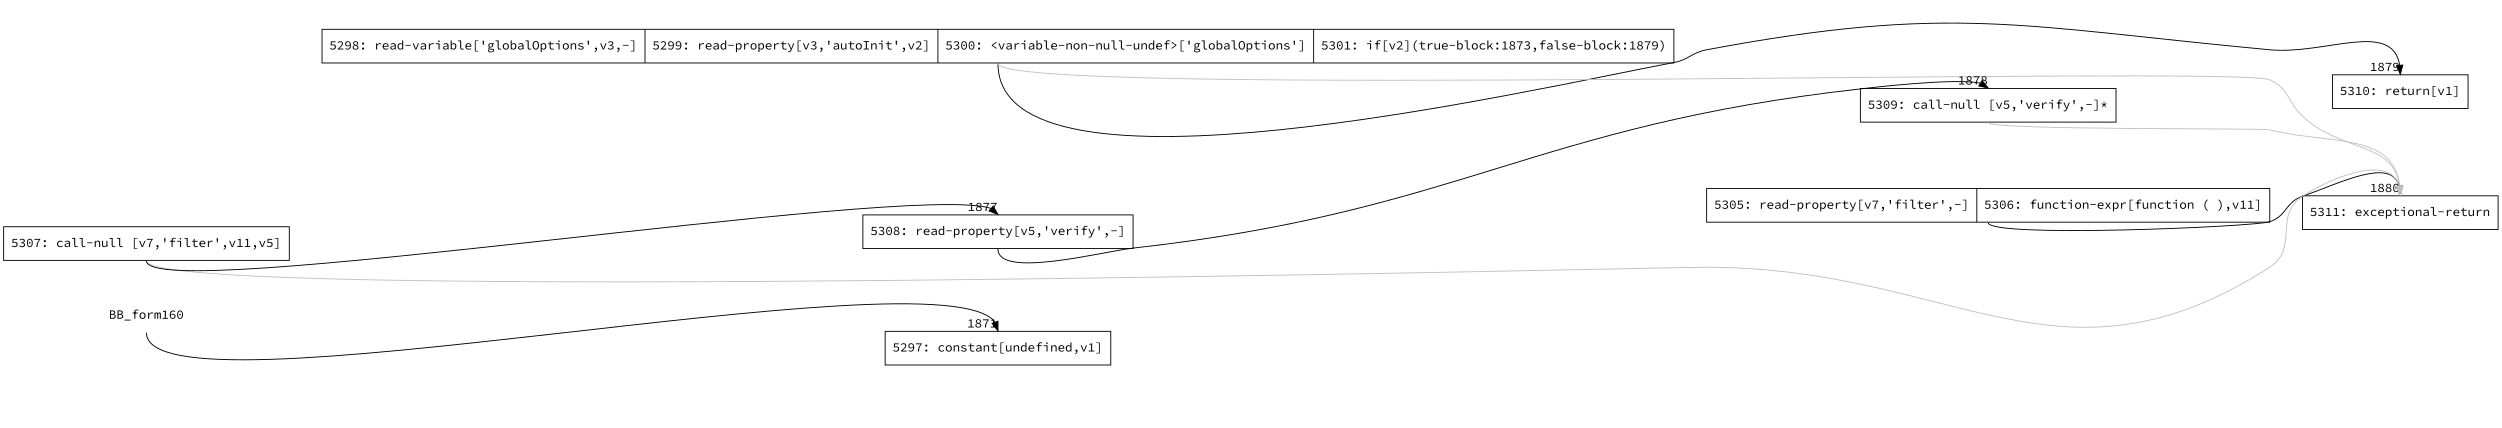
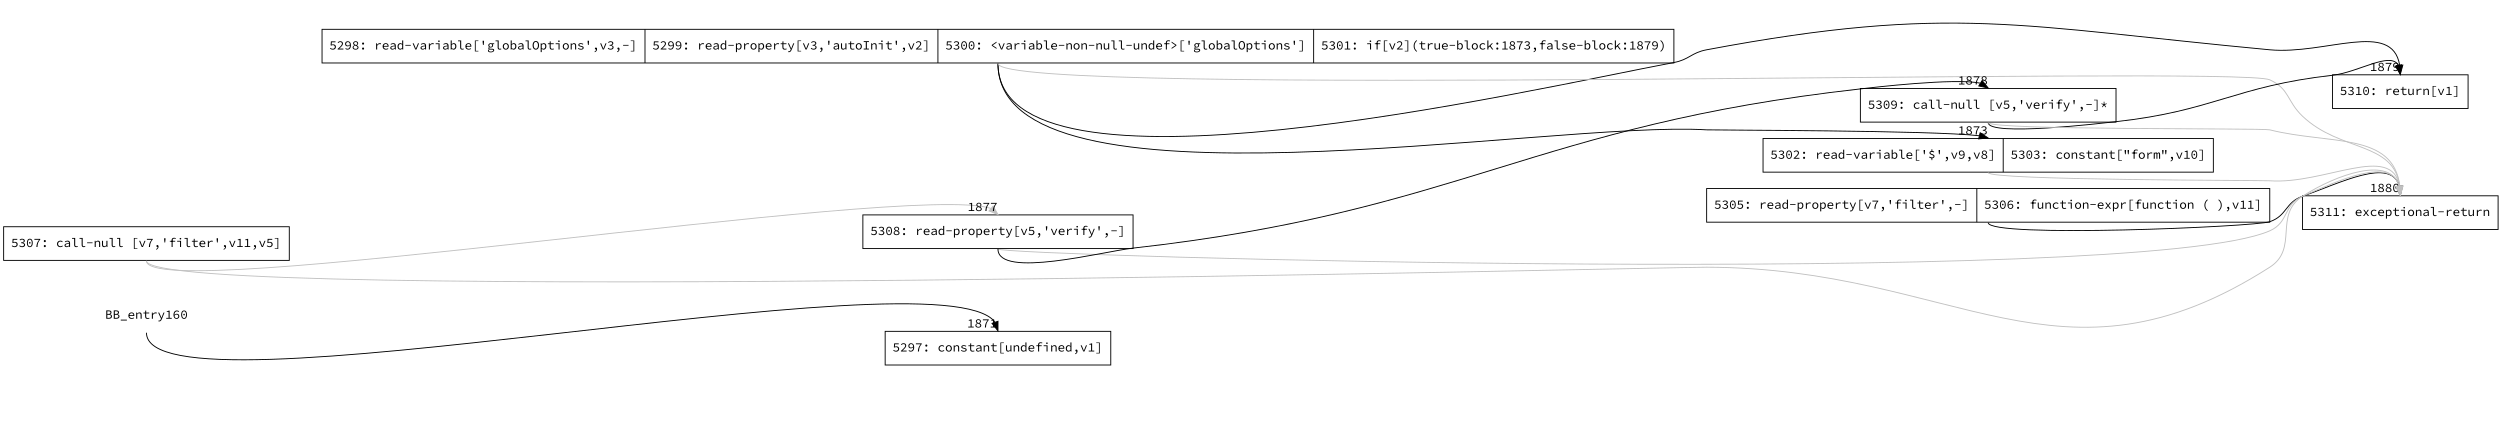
edge "5309: call-null [v5,'verify',-]*" -> "5310: return[v1]": added
node "5302: read-variable['$',v9,v8]": added
edge "5307: call-null [v7,'filter',v11,v5]" -> "5308: read-property[v5,'verify',-]": color black -> gray
edge "5308: read-property[v5,'verify',-]" -> "5311: exceptional-return": added
node "BB_form160": label "BB_form160" -> "BB_entry160"
